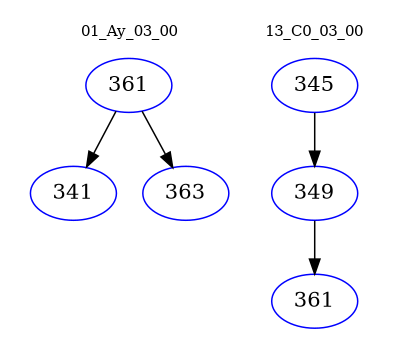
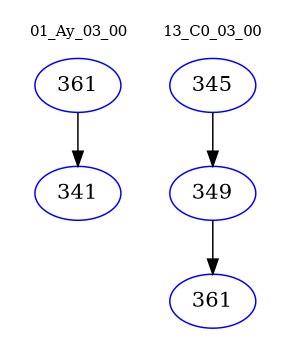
node "363": removed
